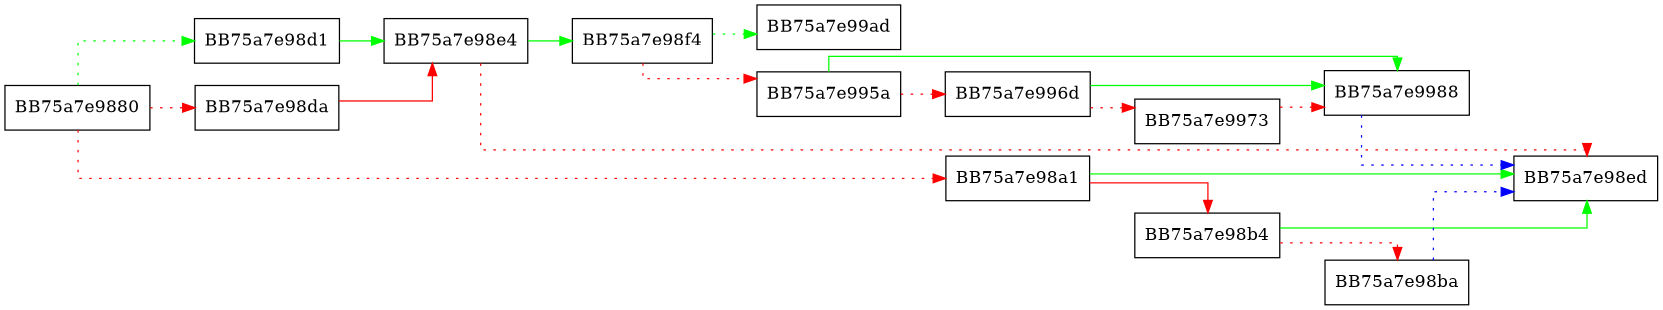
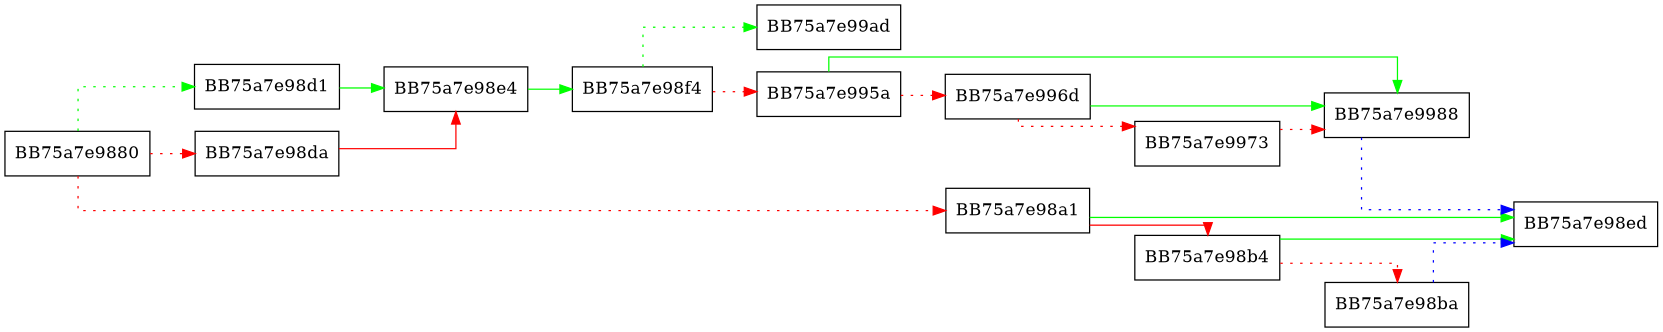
edge "BB75a7e98e4" -> "BB75a7e98ed": removed
